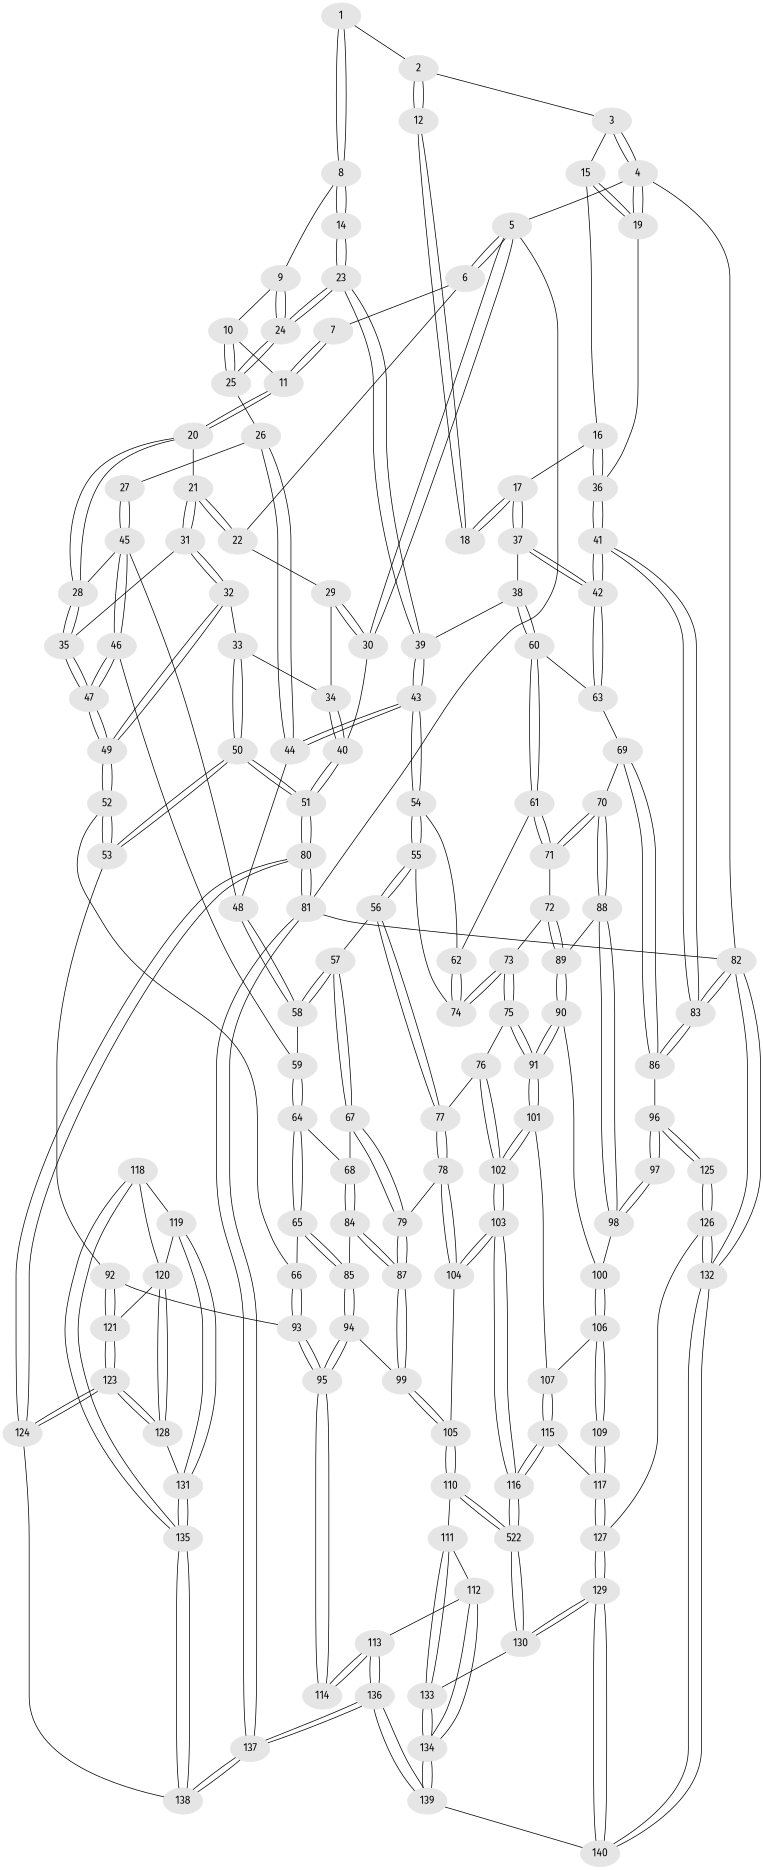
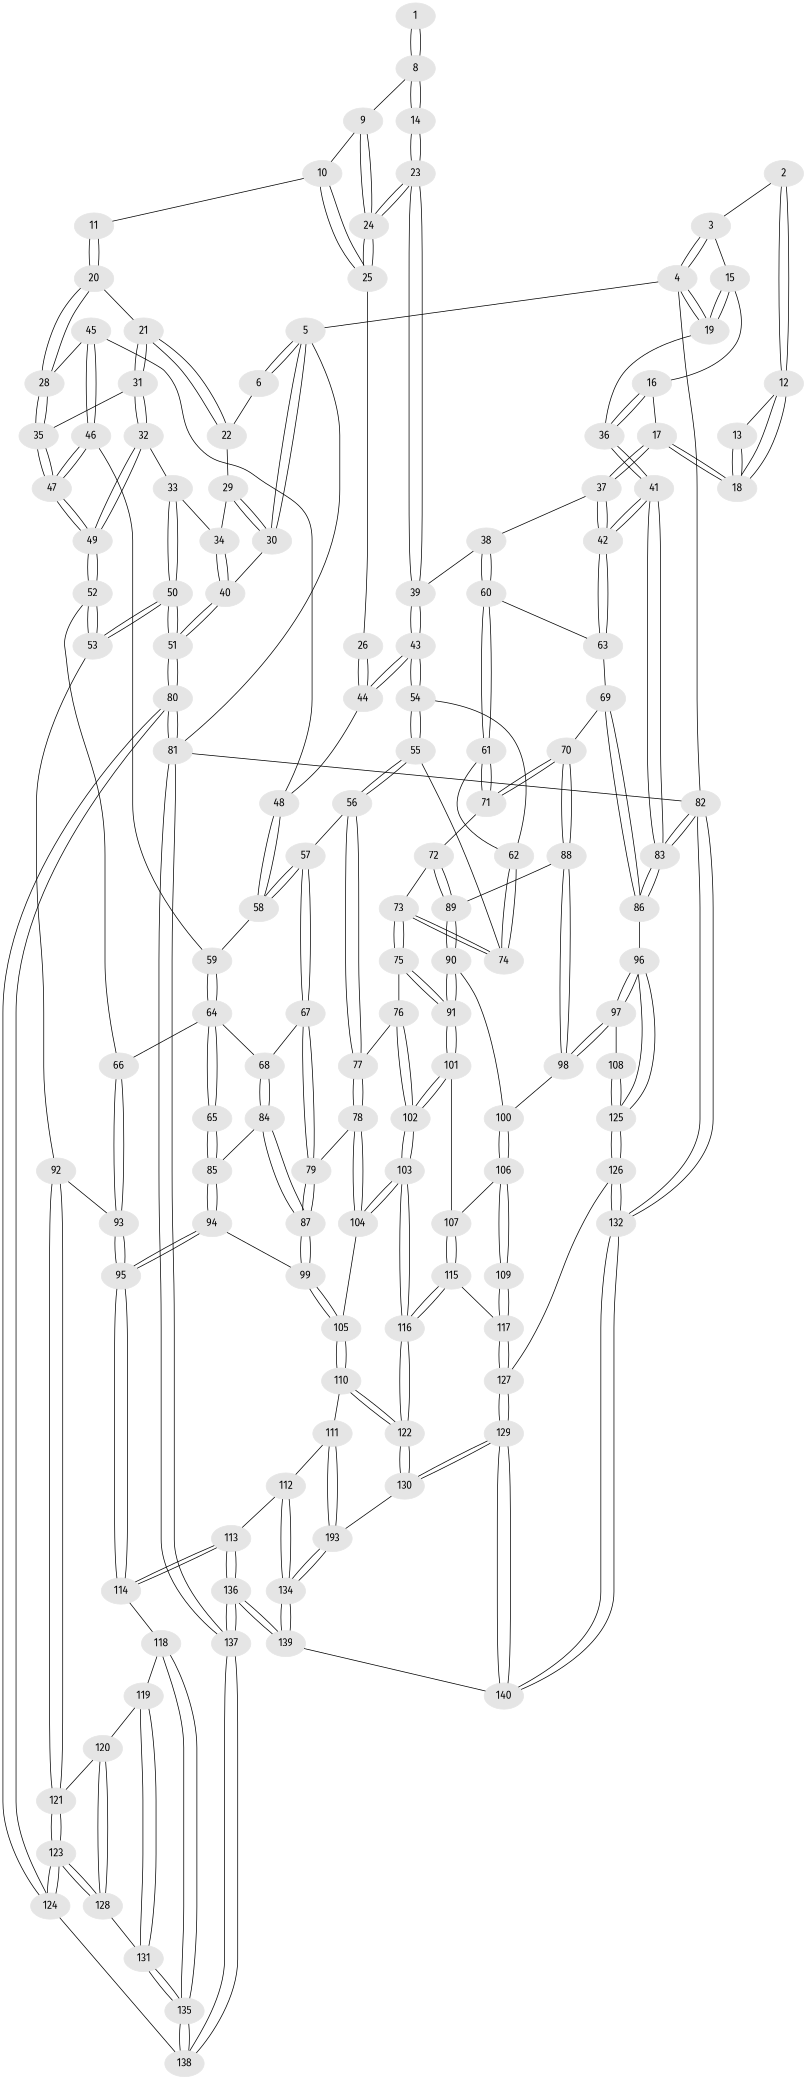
edge "1" -- "2": removed
node "7": removed
node "13": added
node "27": removed
node "108": added
edge "118" -- "120": now "118" -- "114"
edge "65" -- "66": now "64" -- "66"
node "522": label "522" -> "122"
node "133": label "133" -> "193"
